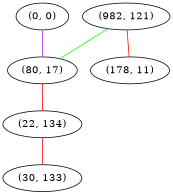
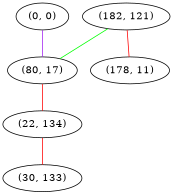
node "(982, 121)": label "(982, 121)" -> "(182, 121)"
